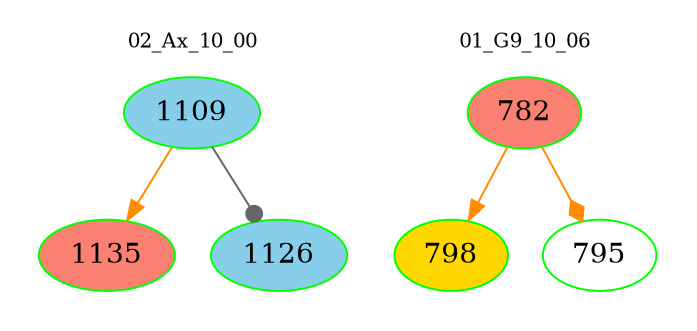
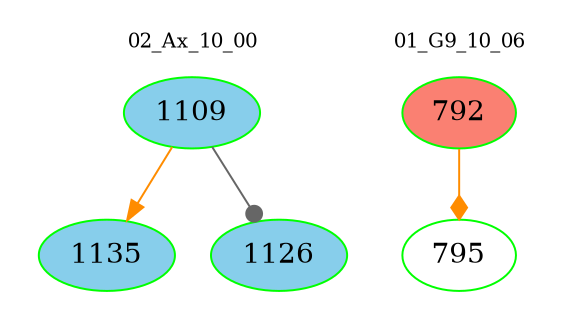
node "782": label "782" -> "792"
node "1135": fillcolor salmon -> skyblue
node "798": removed
